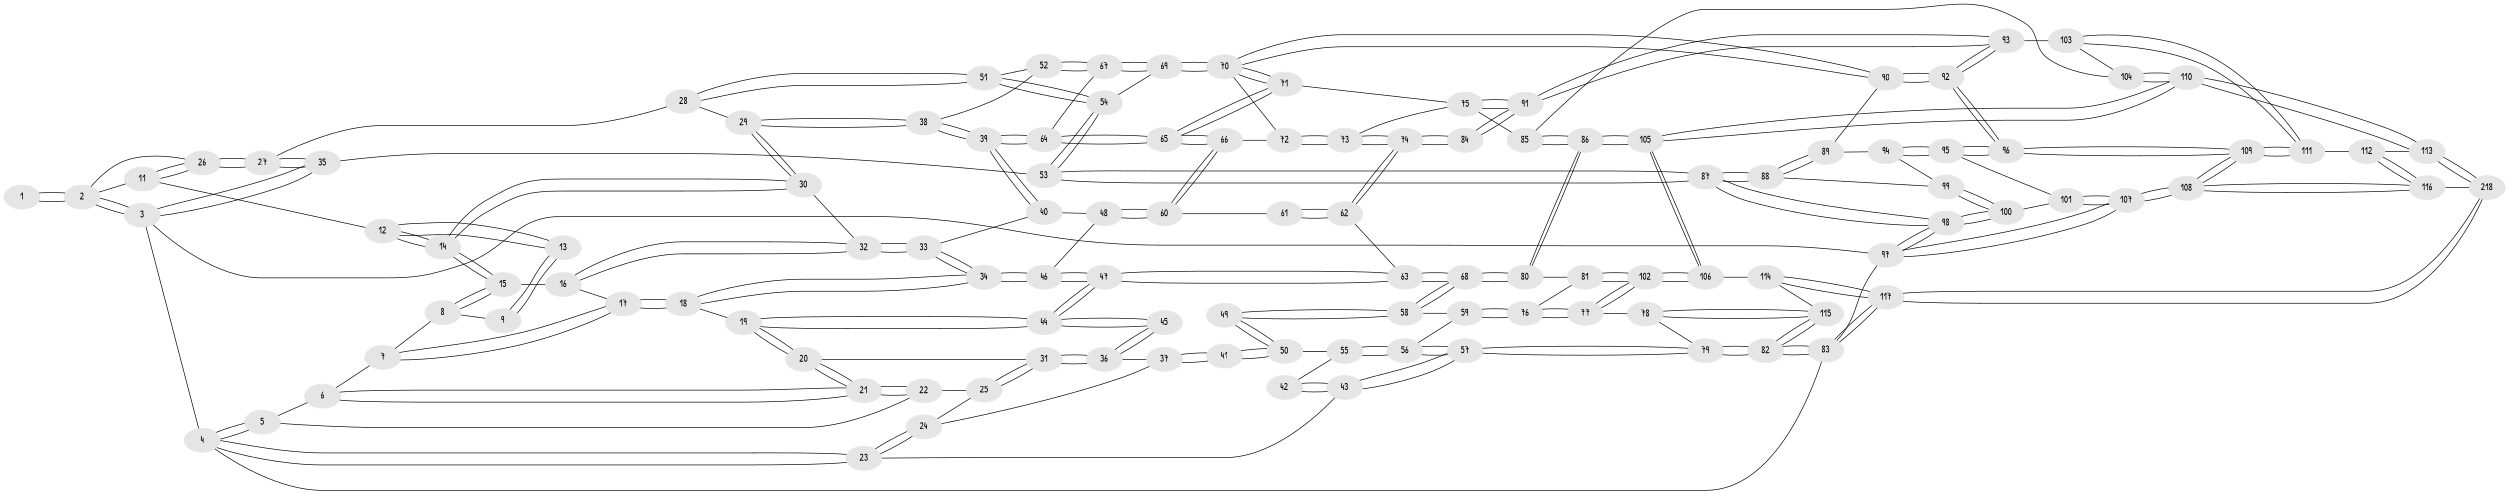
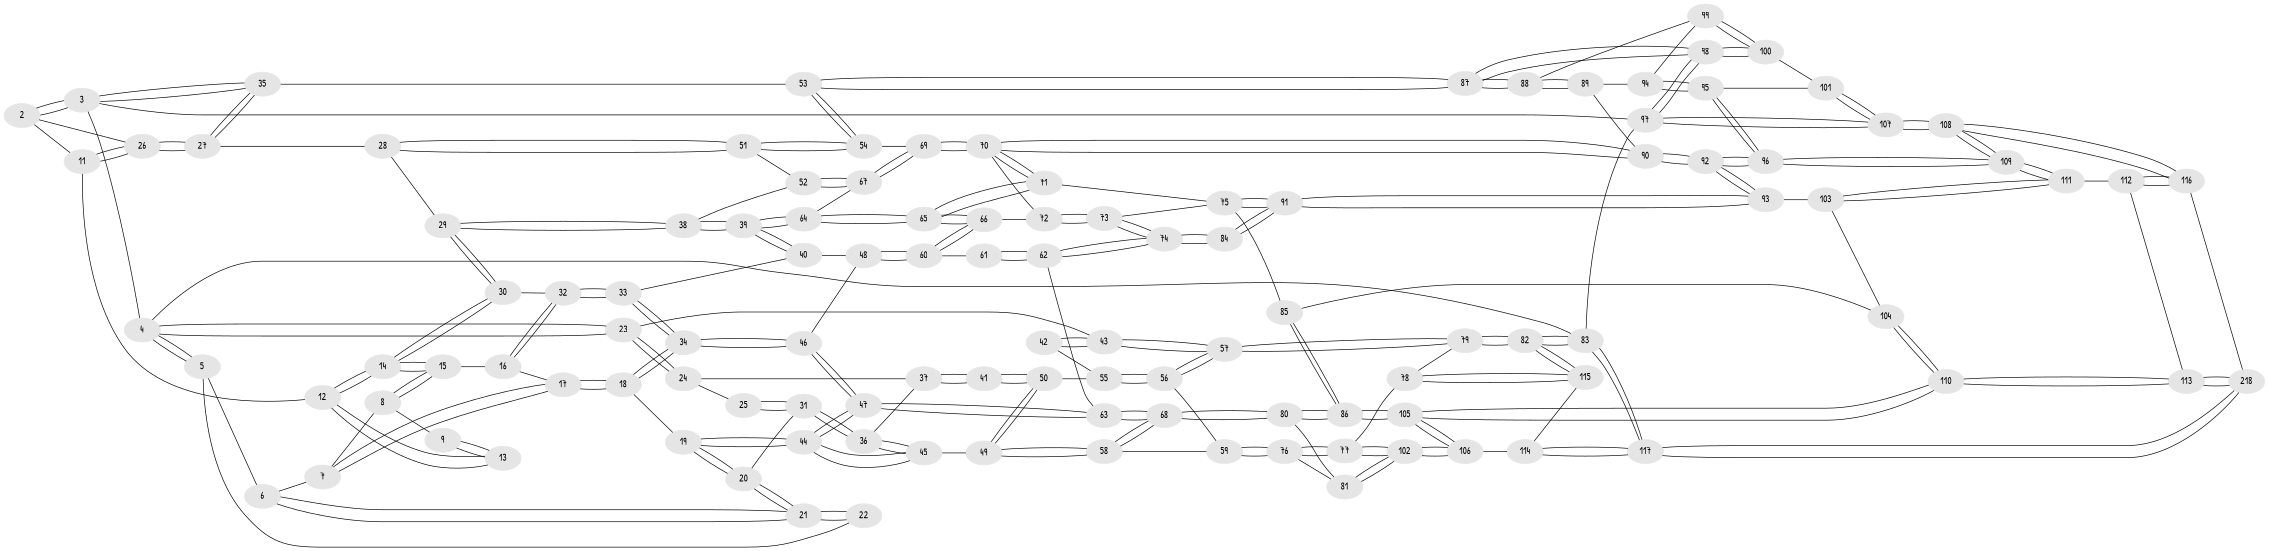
node "1": removed
edge "25" -- "22": removed
edge "45" -- "49": added
